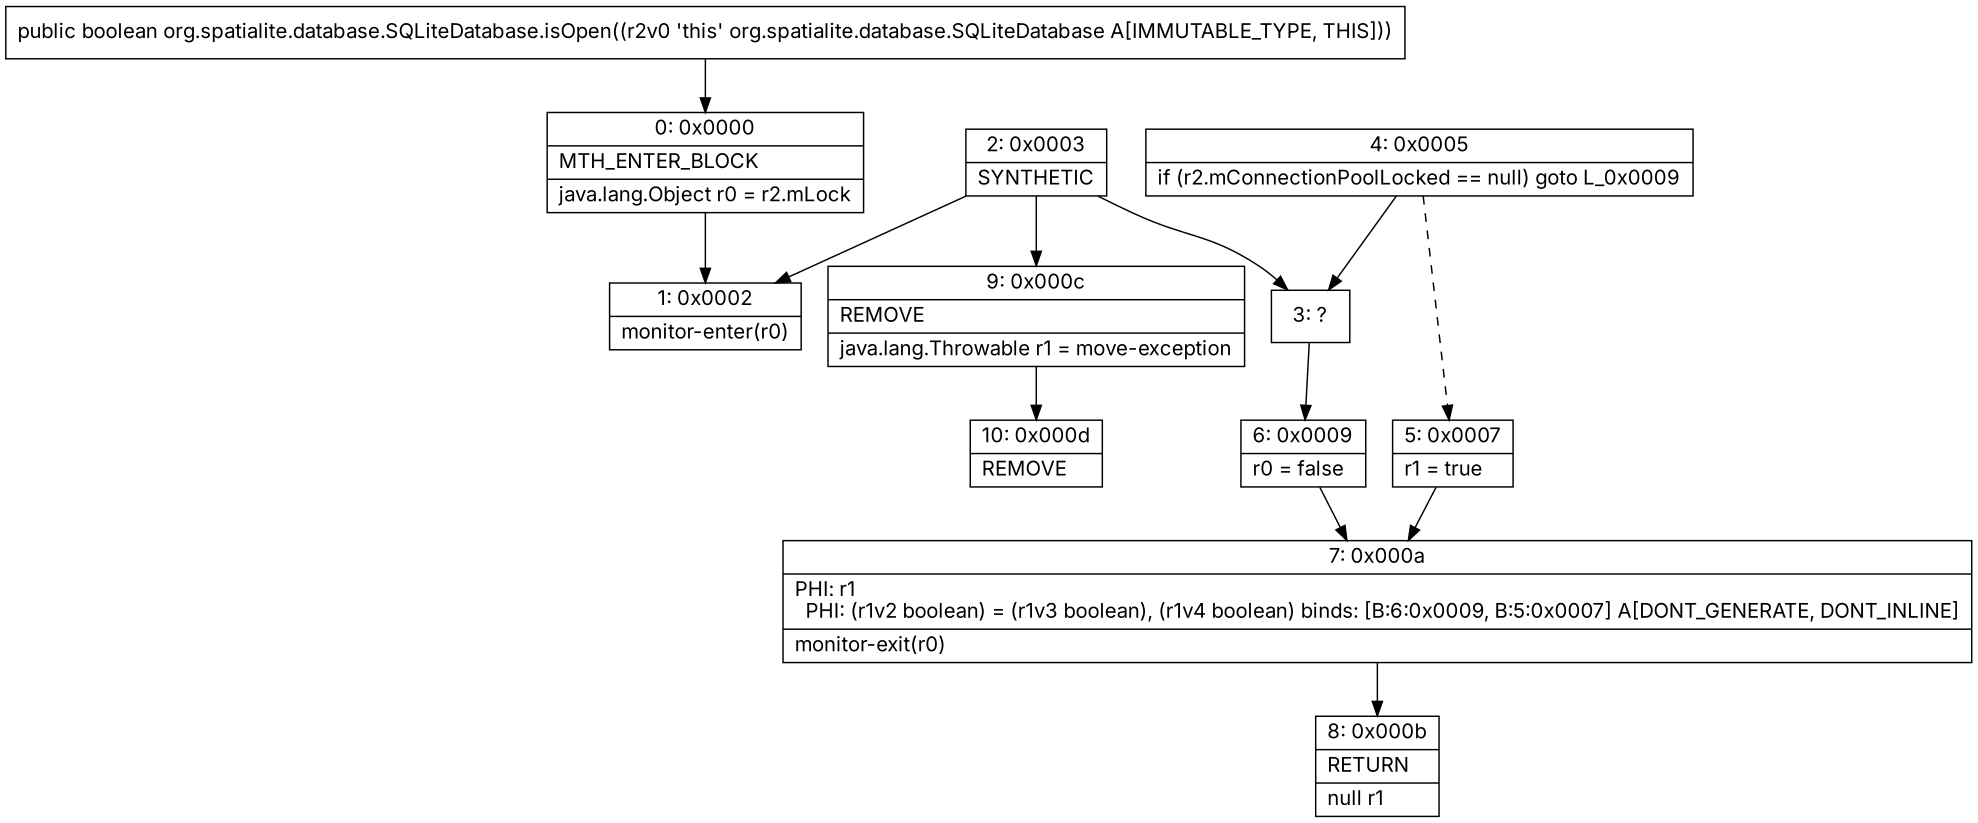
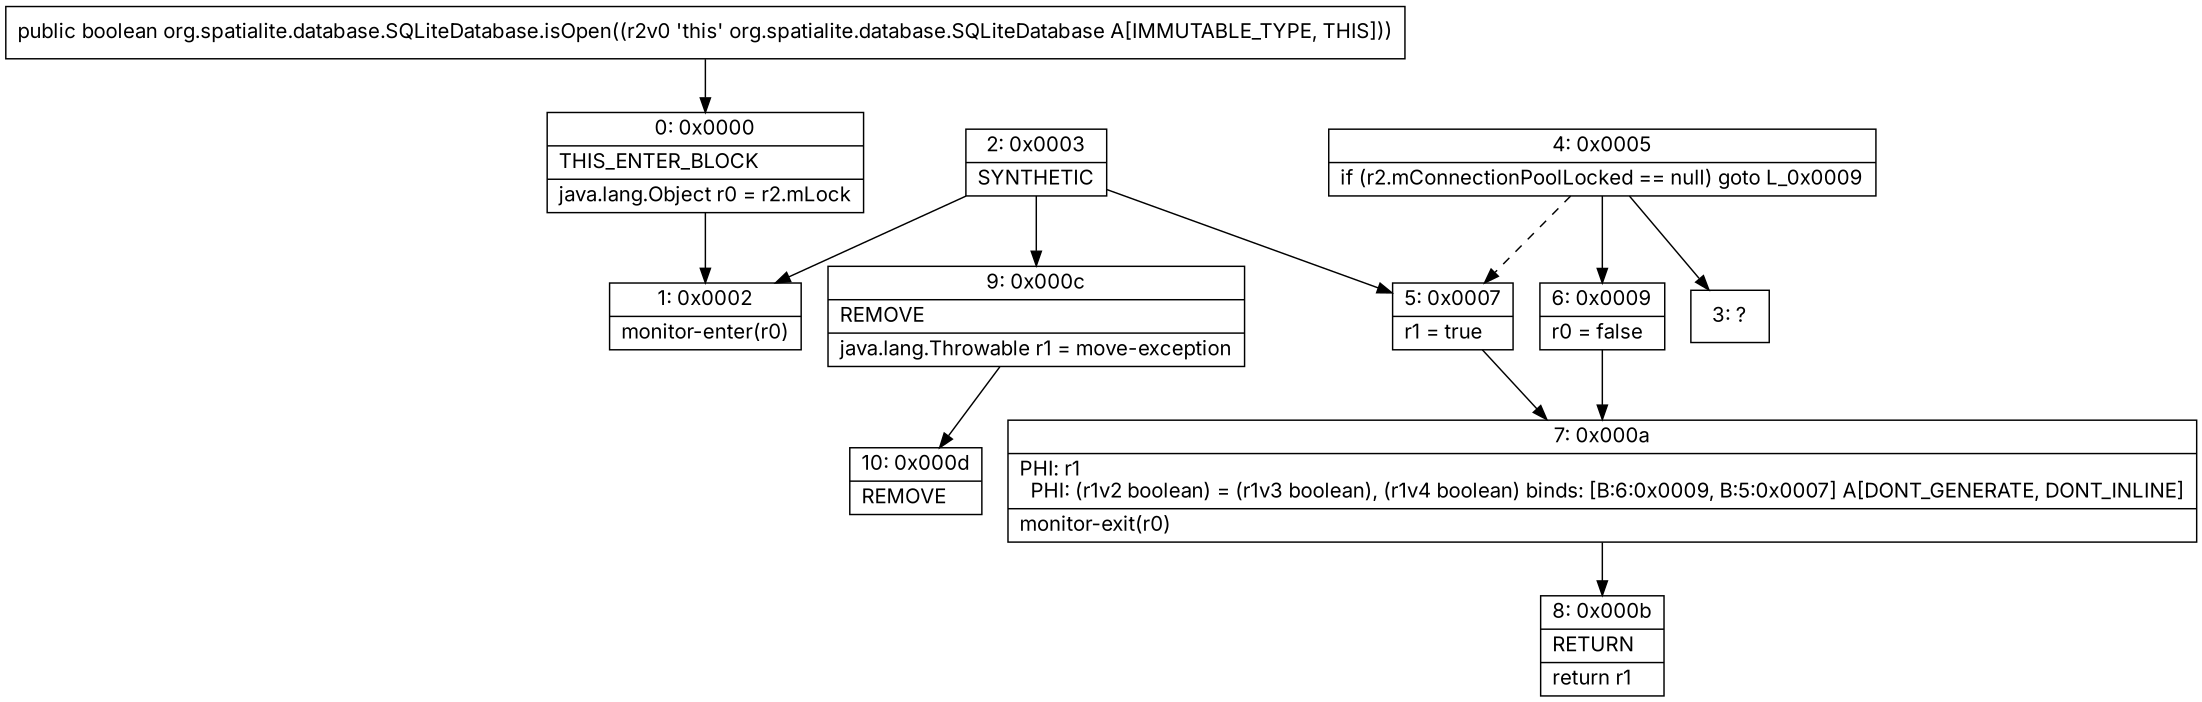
node "0: 0x0000": text "MTH_ENTER_BLOCK" -> "THIS_ENTER_BLOCK"
edge "2: 0x0003" -> "3: ?": now "2: 0x0003" -> "5: 0x0007"
edge "3: ?" -> "6: 0x0009": now "4: 0x0005" -> "6: 0x0009"
node "8: 0x000b": text "null r1" -> "return r1"
